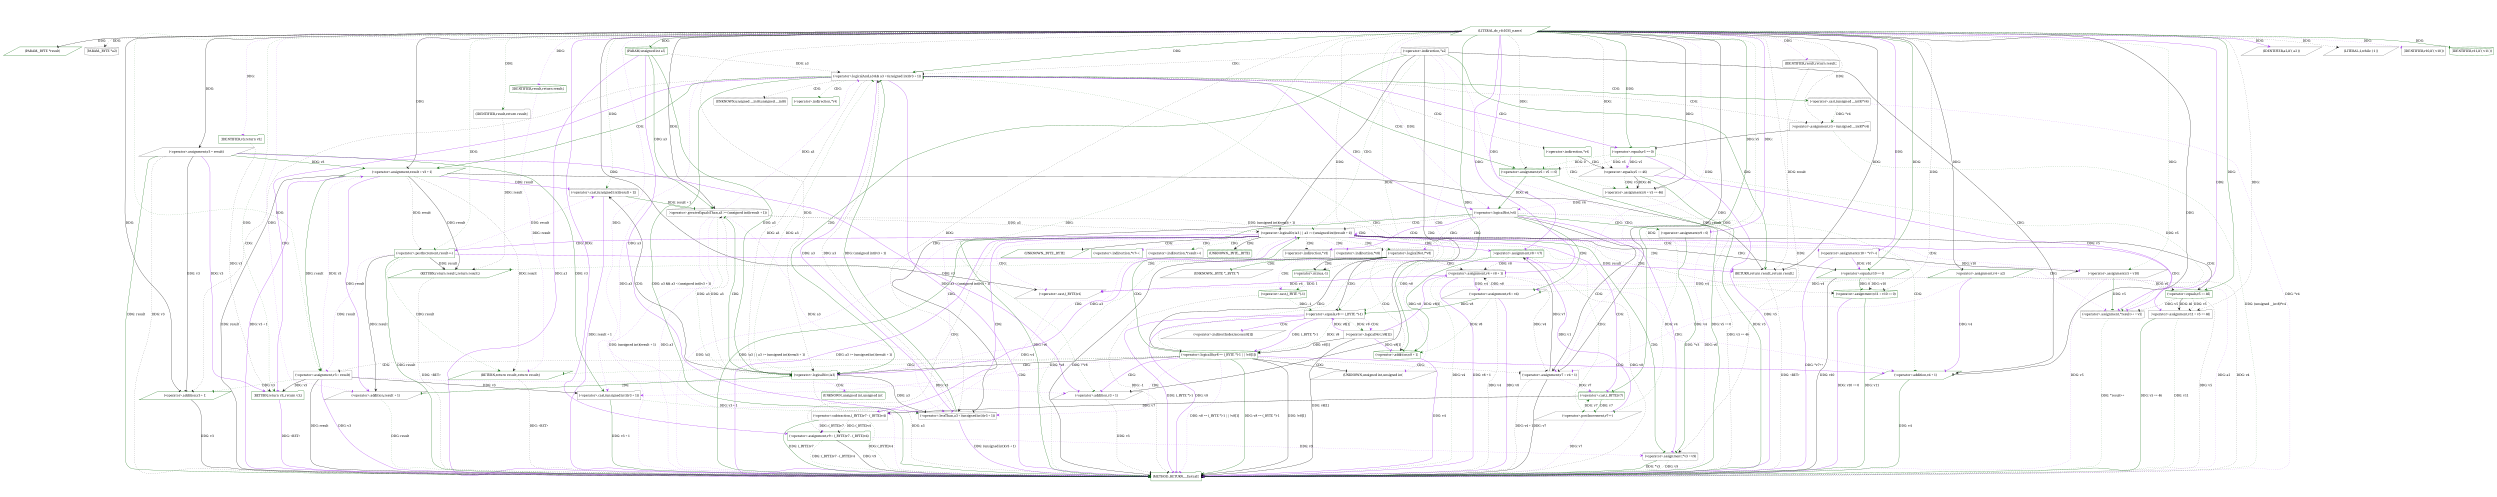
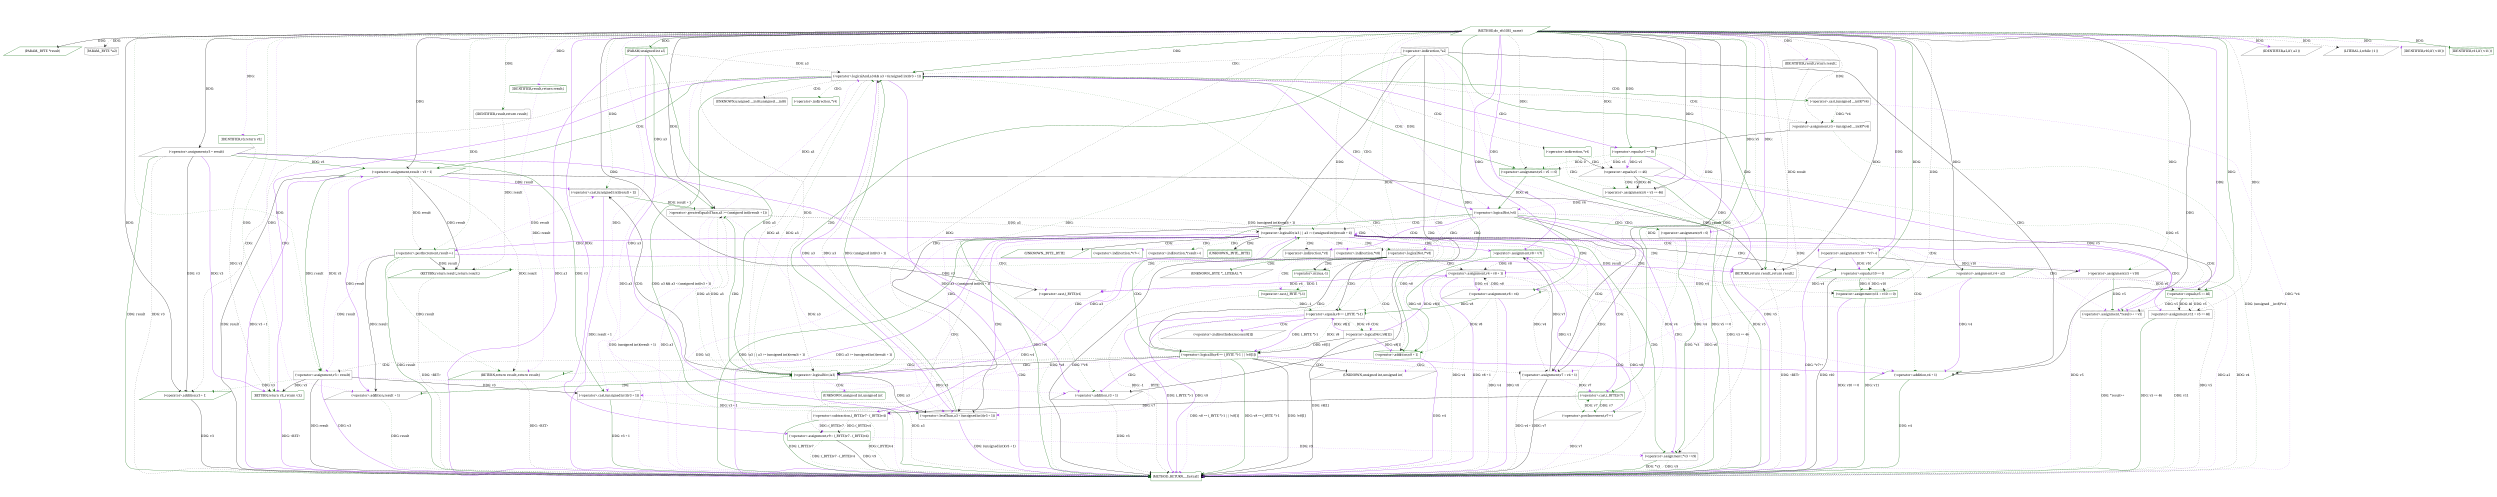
node "(LITERAL,do_rfc1035_name)": label "(LITERAL,do_rfc1035_name)" -> "(METHOD,do_rfc1035_name)"
node "(UNKNOWN,_BYTE *,_BYTE *)": label "(UNKNOWN,_BYTE *,_BYTE *)" -> "(UNKNOWN,_BYTE *,_LITERAL *)"
edge "(<operator>.logicalOr,v8 == (_BYTE *)-1 || !v8[1])" -> "(<operator>.lessThan,a3 < (unsigned int)(v3 + 1))": label "CDG: " -> "BYTE: "
